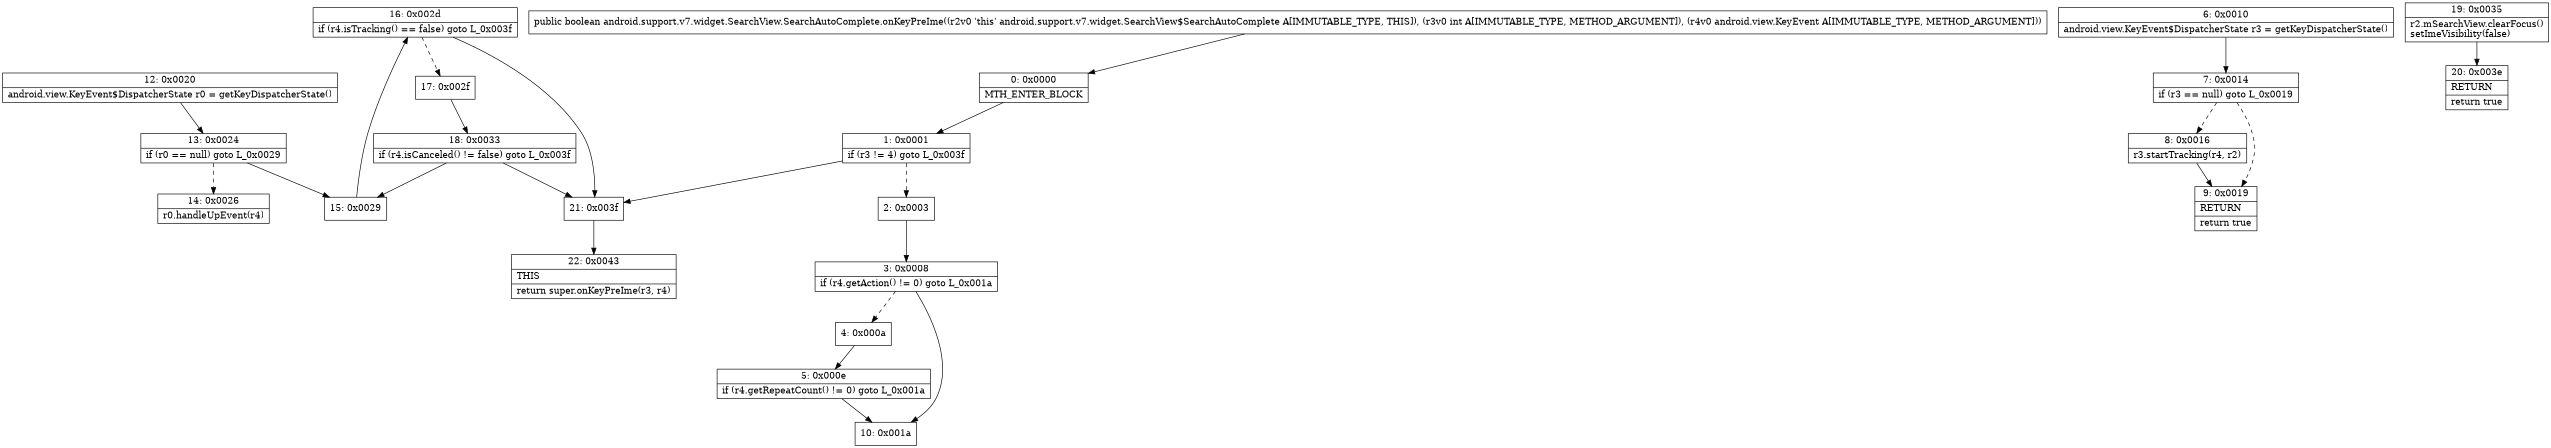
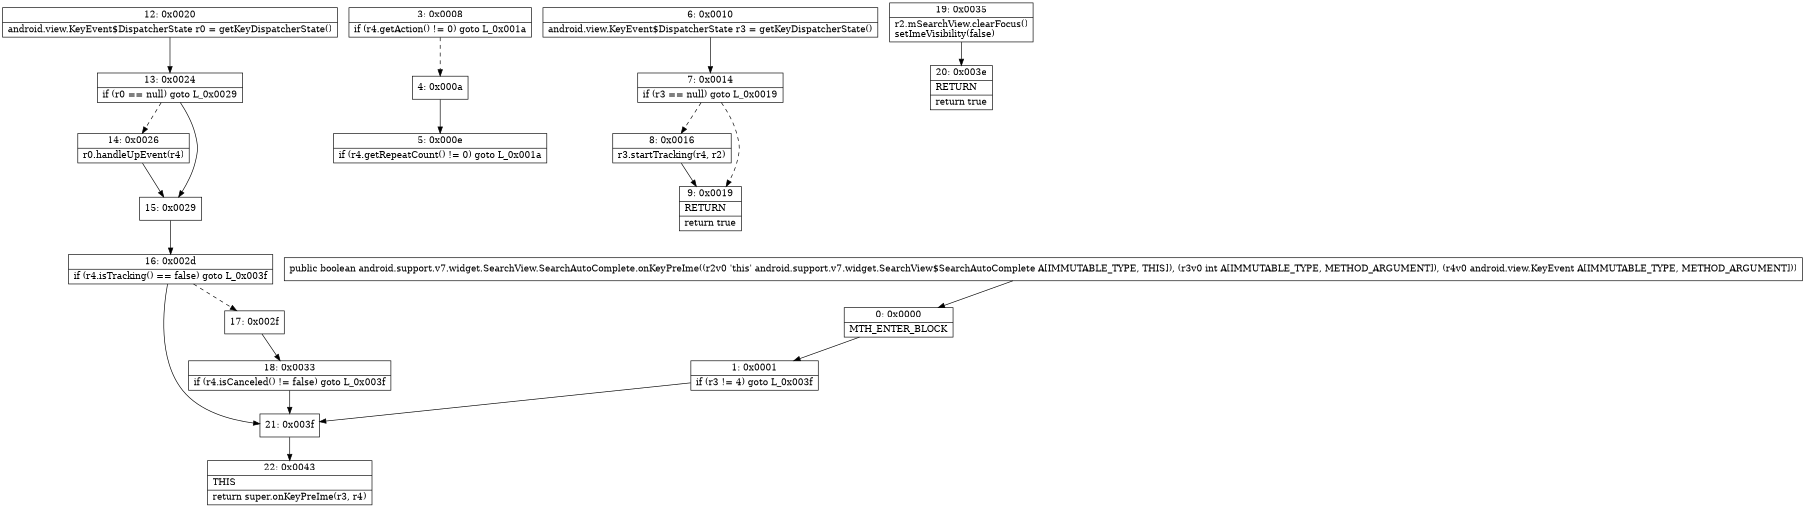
edge "18: 0x0033" -> "15: 0x0029": now "14: 0x0026" -> "15: 0x0029"
node "2: 0x0003": removed
node "10: 0x001a": removed
